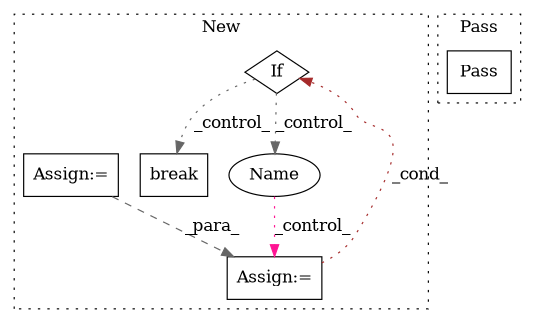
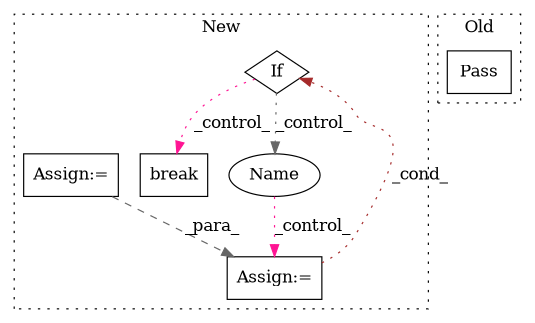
cluster "Pass": label "Pass" -> "Old"
edge "If" -> "break": color gray40 -> deeppink
